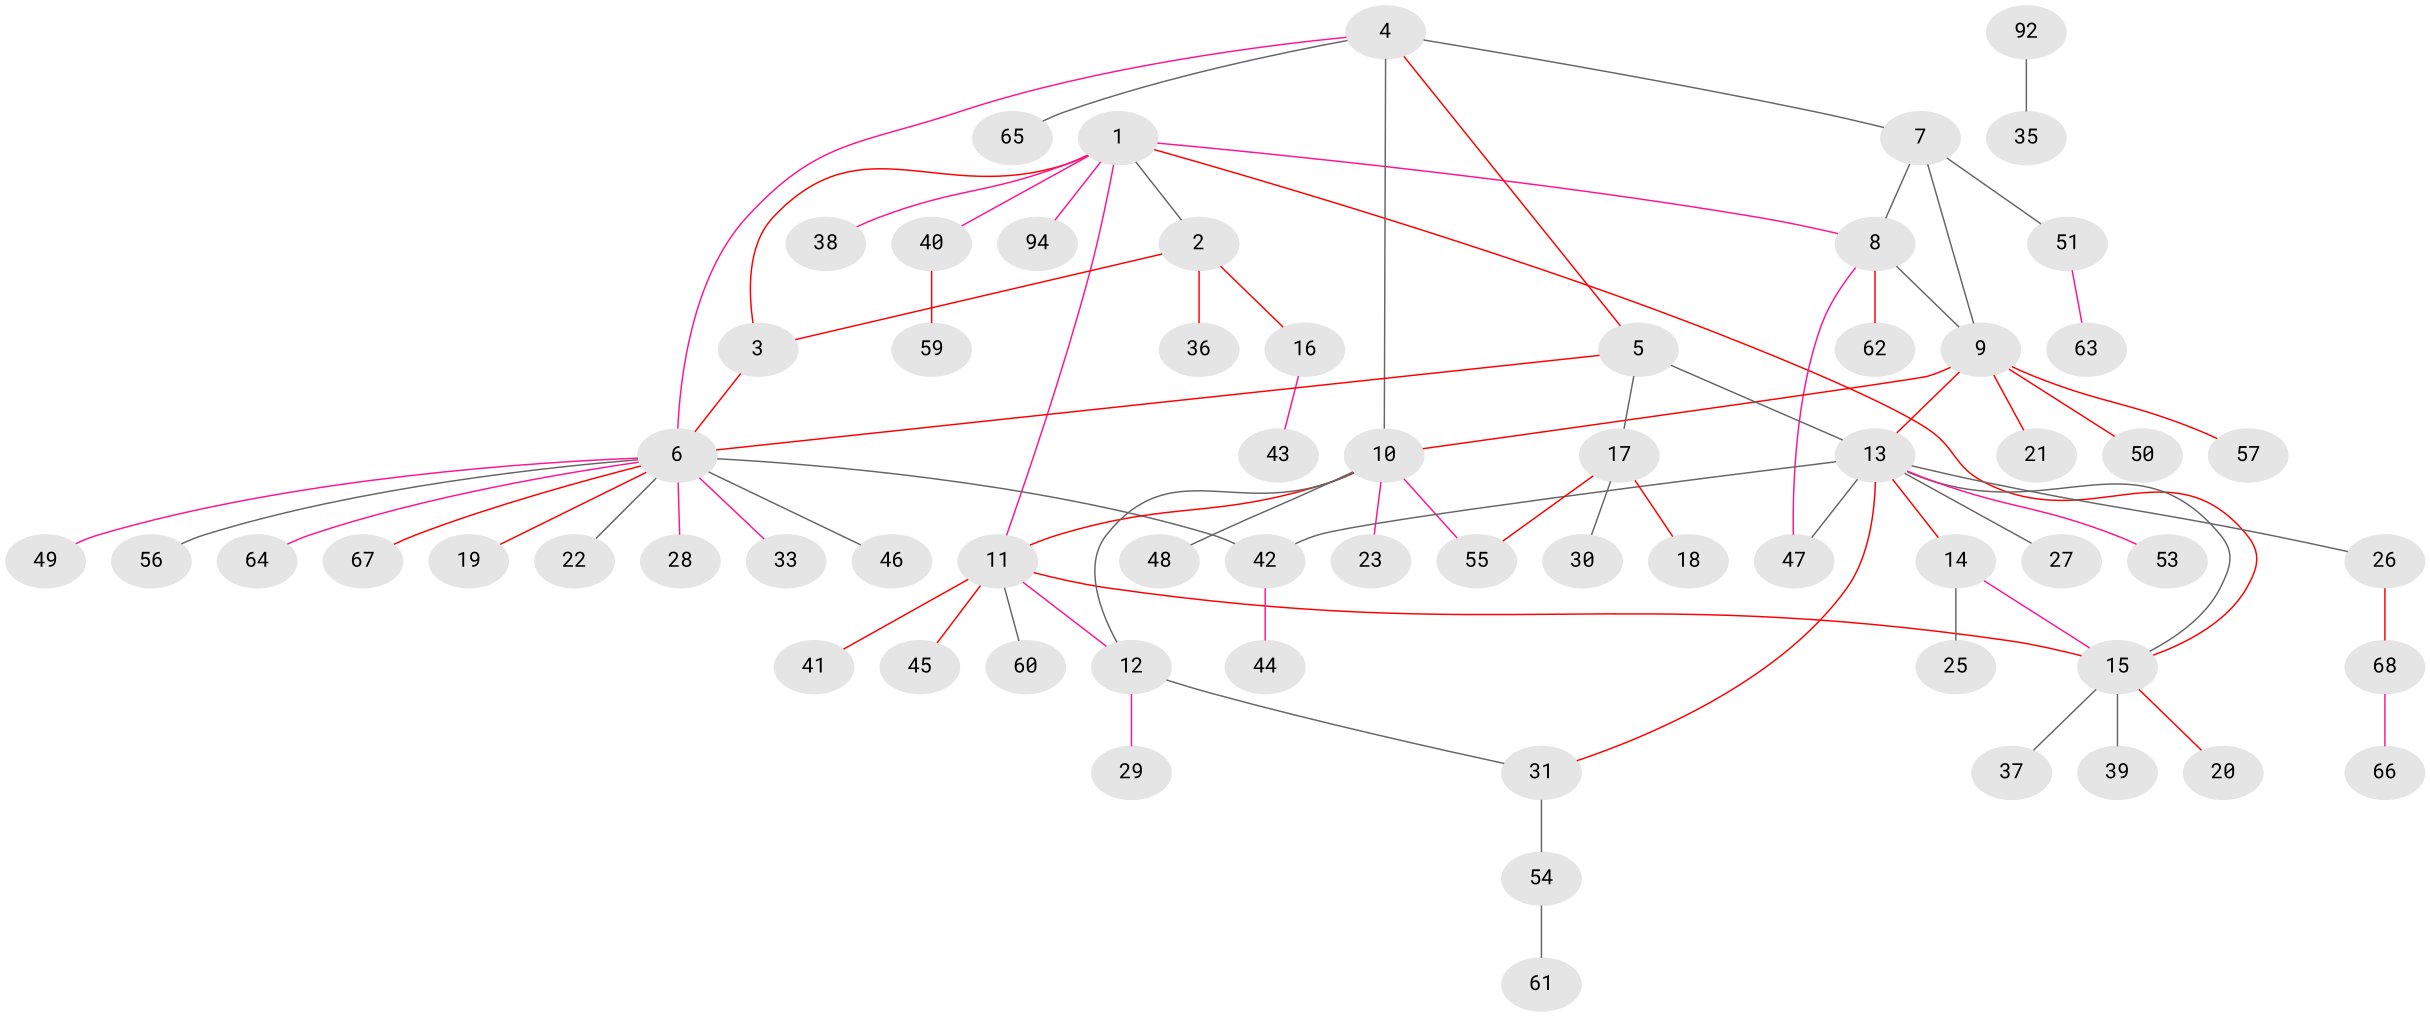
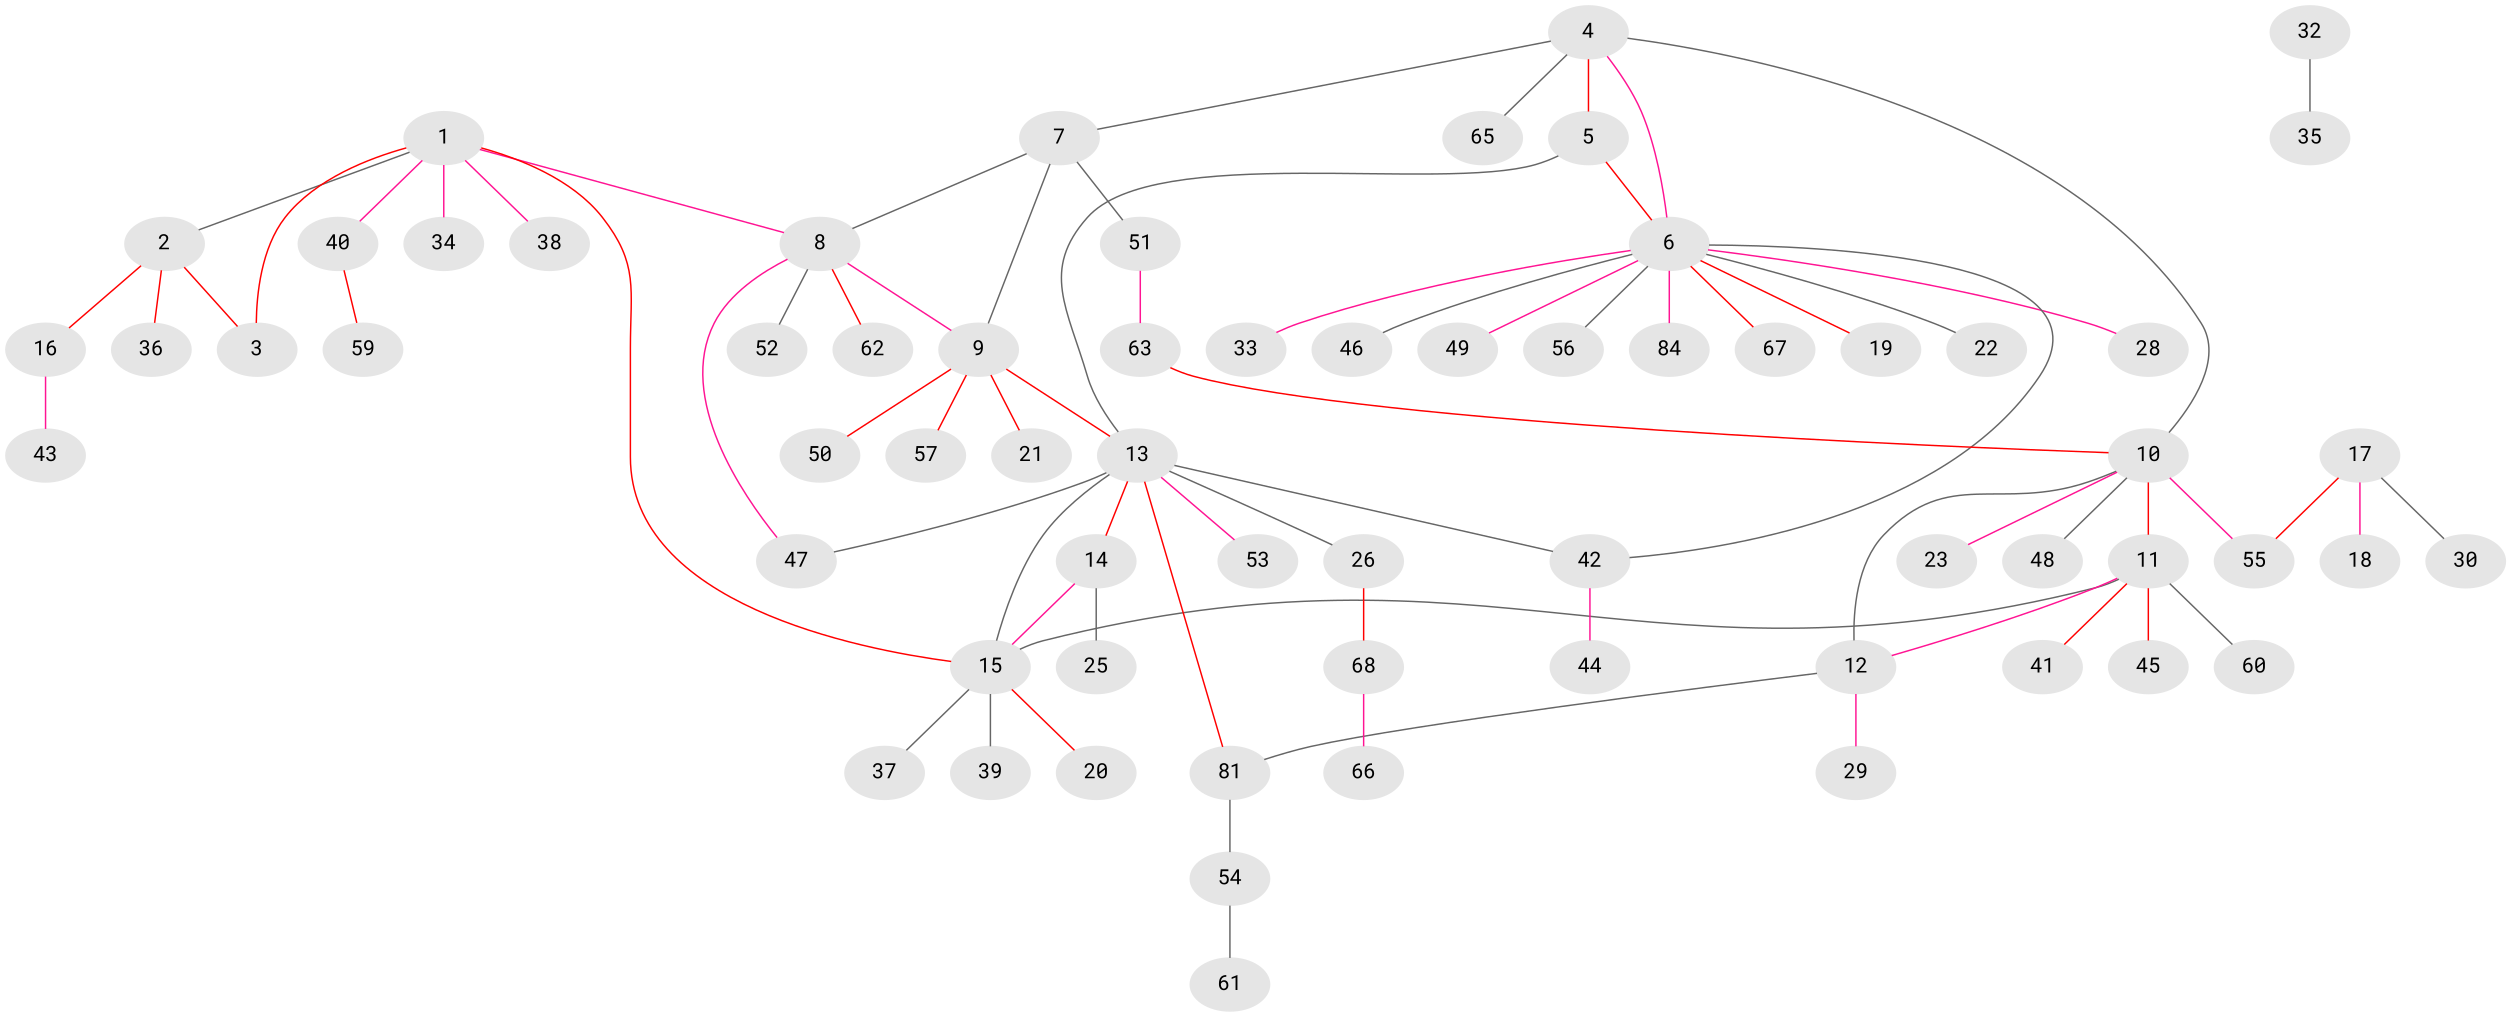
node "92": label "92" -> "32"
node "94": label "94" -> "34"
edge "8" -- "9": color gray40 -> deeppink
node "52": added
edge "1" -- "11": removed
edge "5" -- "17": removed
edge "3" -- "6": removed
edge "9" -- "10": now "63" -- "10"
edge "17" -- "18": color red -> deeppink
node "64": label "64" -> "84"
node "27": removed
edge "11" -- "15": color red -> gray40
node "31": label "31" -> "81"
